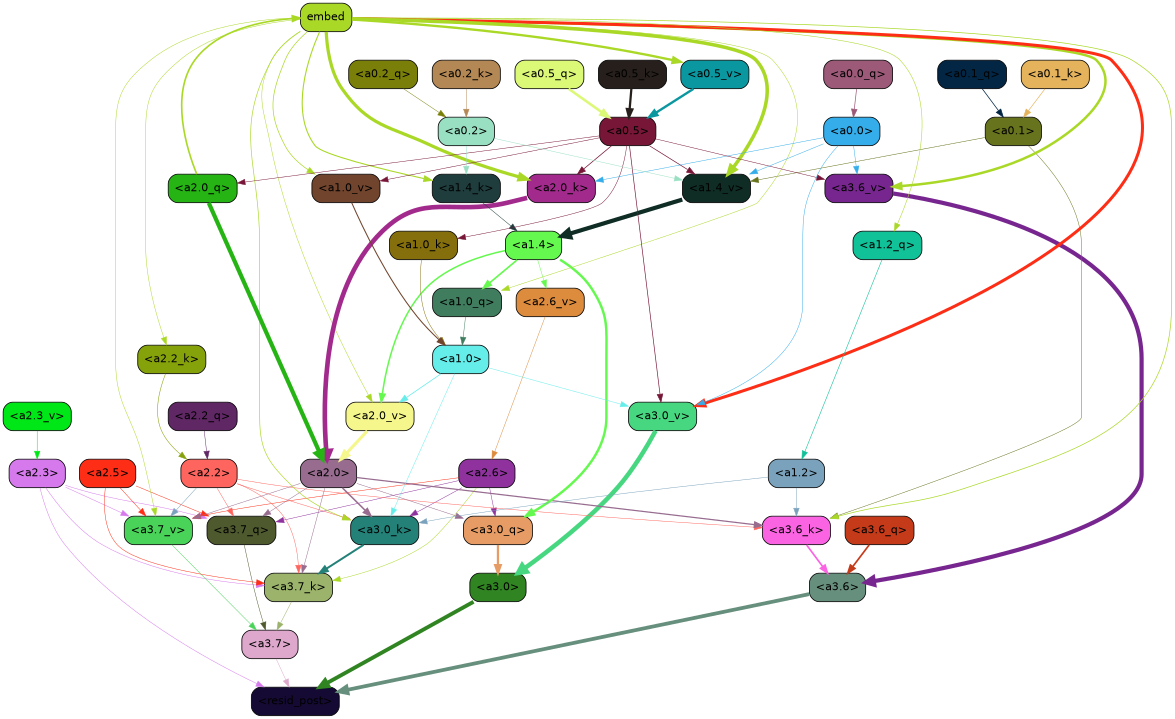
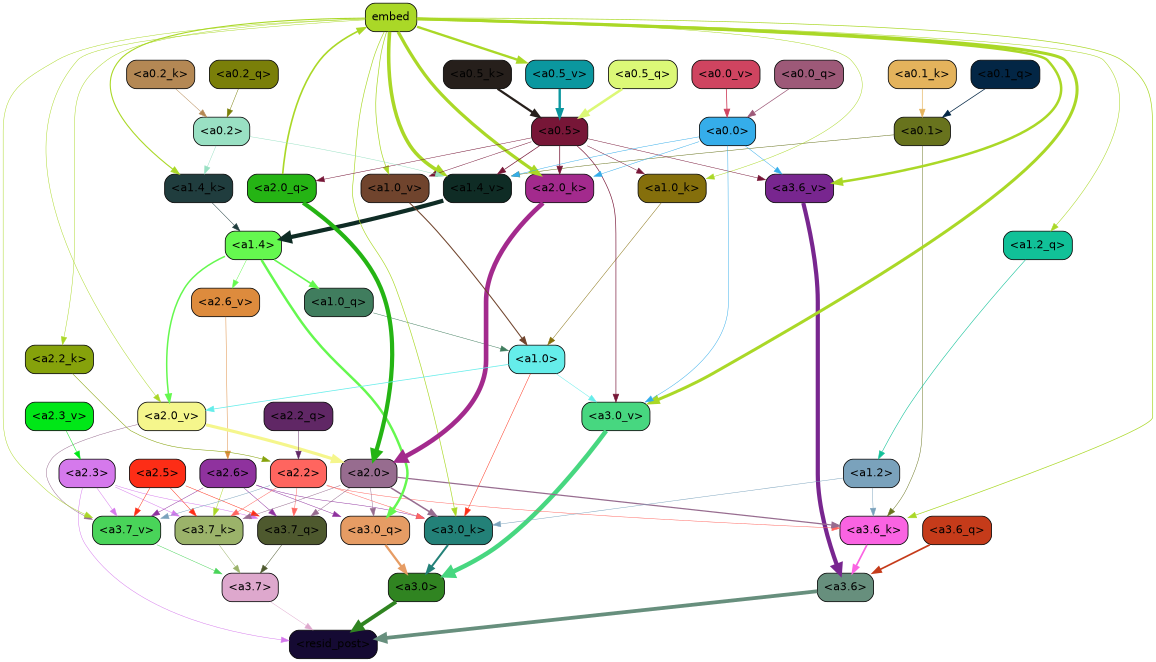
edge "embed" -> "<a3.0_v>": color #fd2d16 -> #aad827
edge "embed" -> "<a1.0_q>": now "embed" -> "<a1.0_k>"
node "<a0.0_v>": added
edge "<a1.0>" -> "<a3.0_k>": color #65edea -> #fd2d16
edge "<a2.6>" -> "<a3.7_v>": color #fd2d16 -> #8f329e
edge "<a2.0>" -> "<a3.7_v>": now "<a2.0_v>" -> "<a3.7_v>"
edge "<a3.0_k>" -> "<a3.7_k>": now "<a3.0_k>" -> "<a3.0>"
